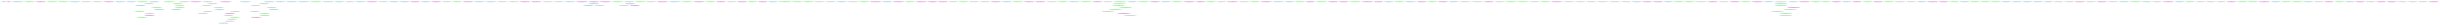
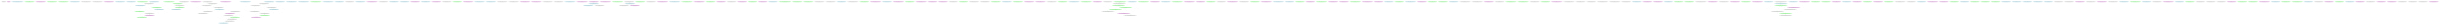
node "gesummv_428816_429223(gimple_phi),type=4096": fillcolor plum -> palegreen
node "gesummv_428816_433667(lshift_expr),type=1032": fillcolor plum -> palegreen
